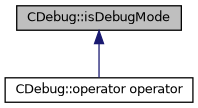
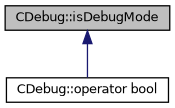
node "CDebug::operator operator": label "CDebug::operator operator" -> "CDebug::operator bool"
